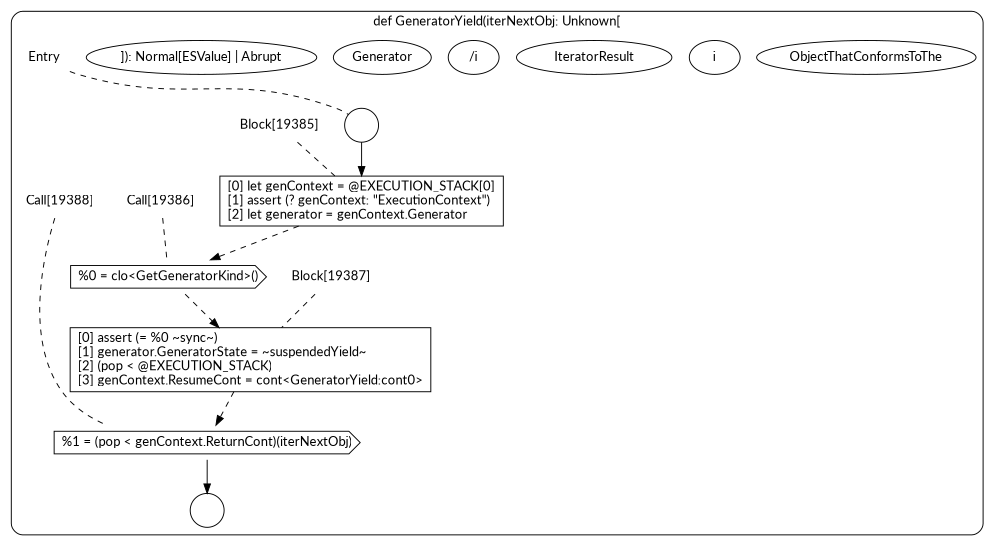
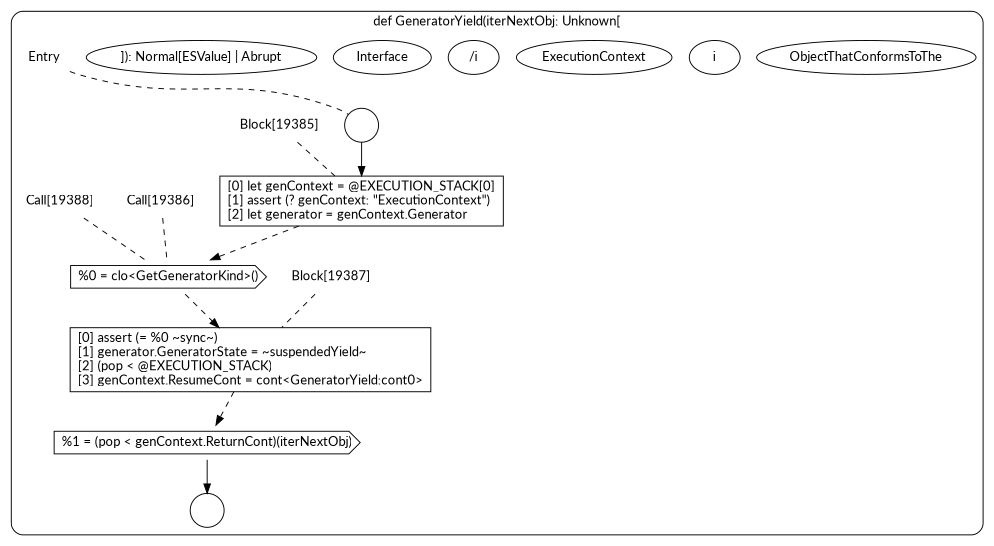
node "Generator": label "Generator" -> "Interface"
node "IteratorResult": label "IteratorResult" -> "ExecutionContext"
edge "Call[19388]" -- "%1 = (pop < genContext.ReturnCont)(iterNextObj)": now "Call[19388]" -- "%0 = clo<GetGeneratorKind>()"
